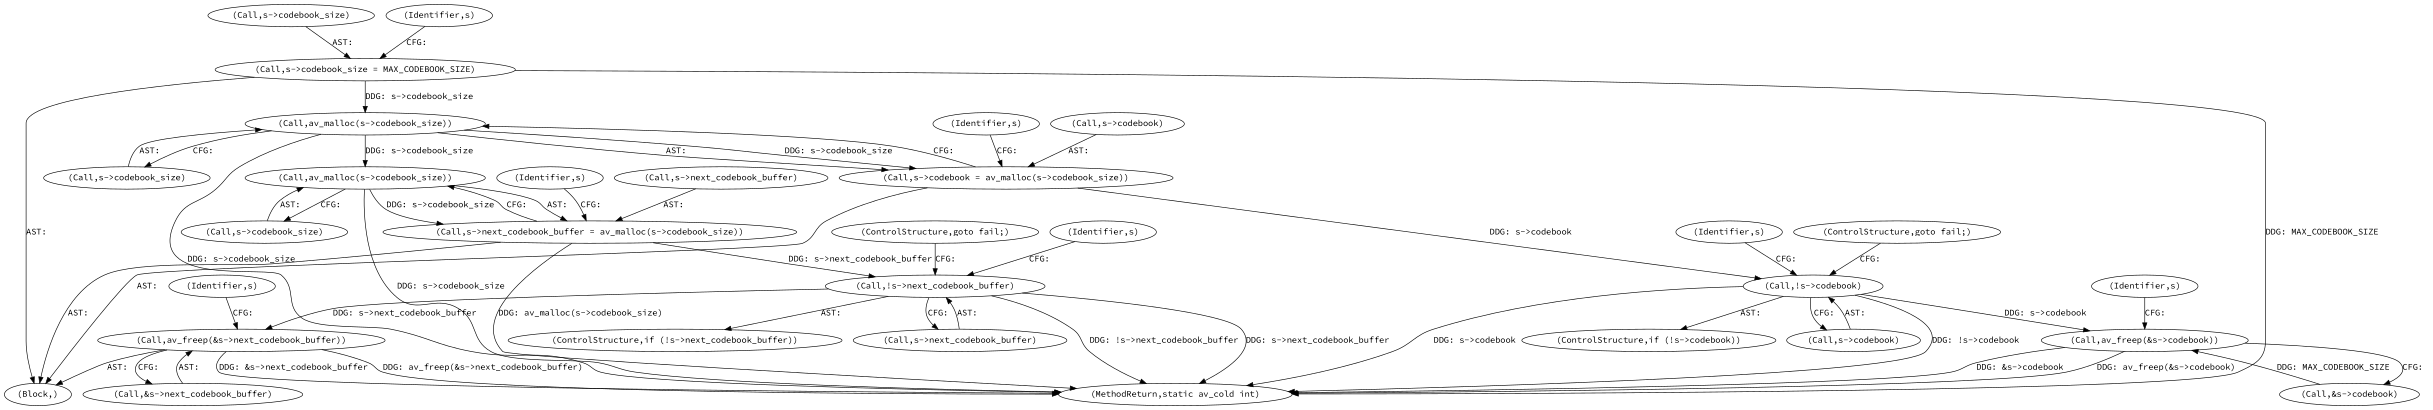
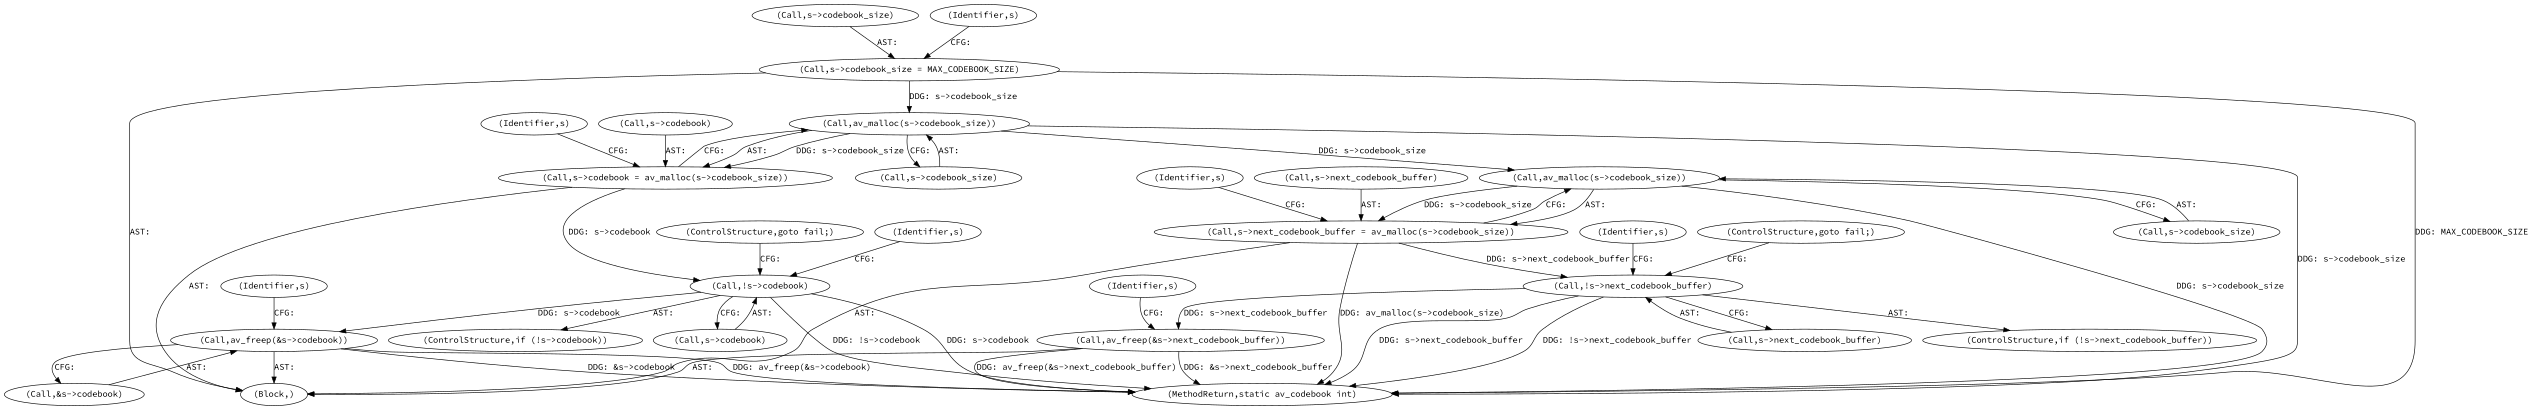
edge "(Call,av_freep(&s->codebook))" -> "(Block,)": added, label "AST:"
edge "(Call,&s->codebook)" -> "(Call,av_freep(&s->codebook))": label "DDG: MAX_CODEBOOK_SIZE" -> "AST: "
node "(Call,&s->next_codebook_buffer)": removed
node "(MethodReturn,static av_cold int)": label "(MethodReturn,static av_cold int)" -> "(MethodReturn,static av_codebook int)"
